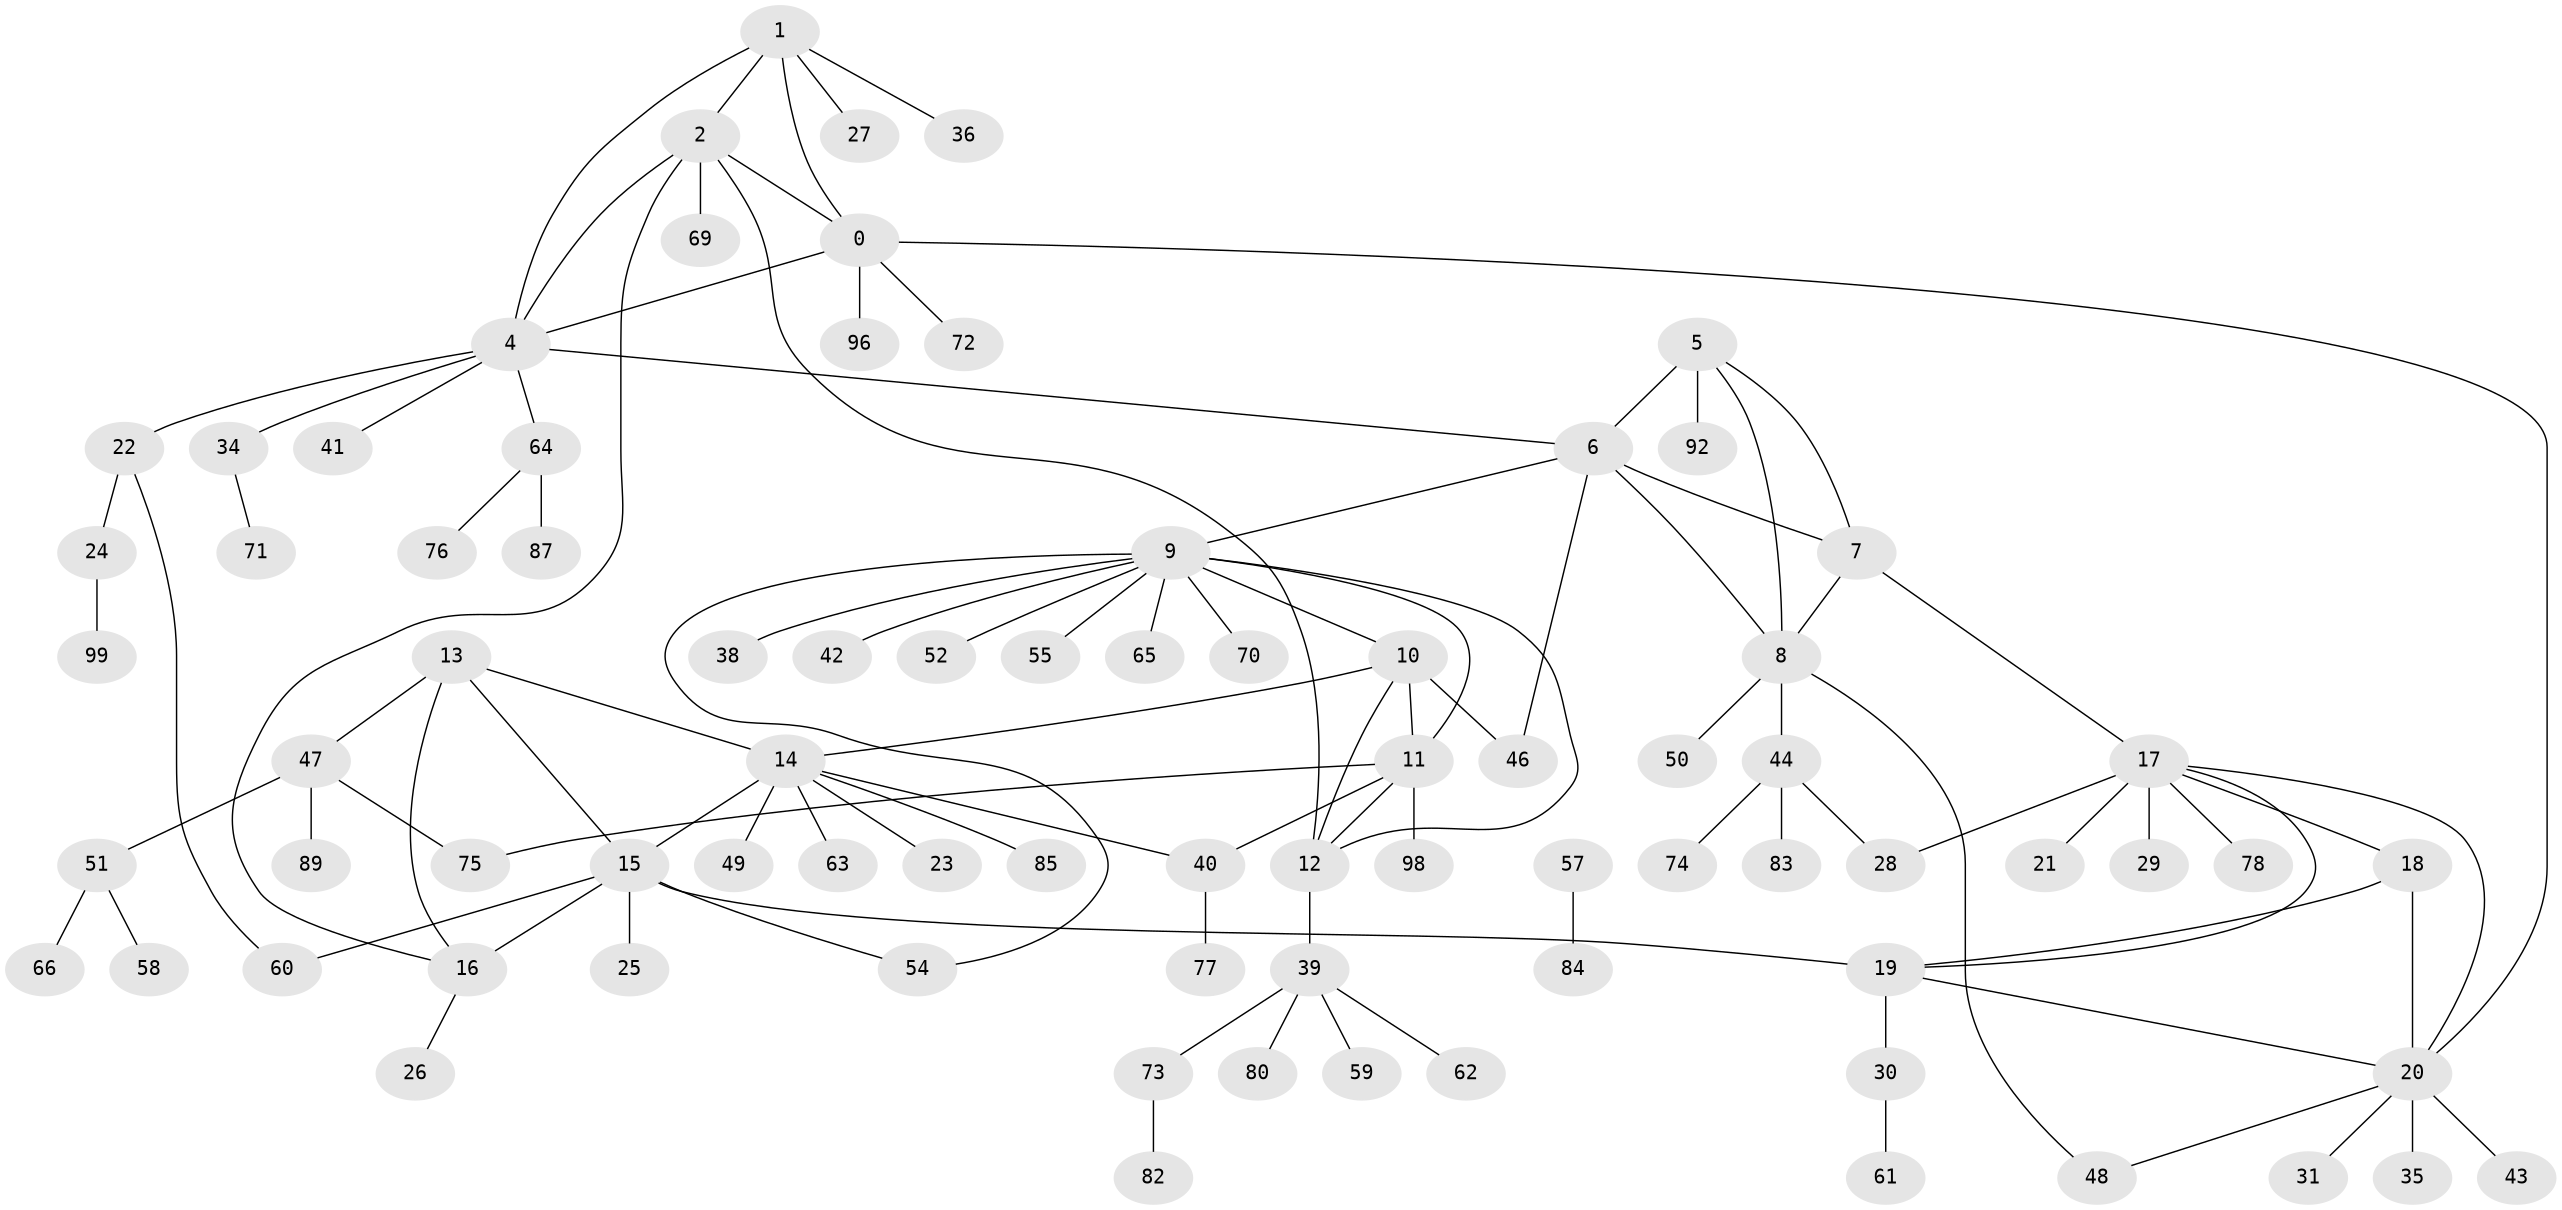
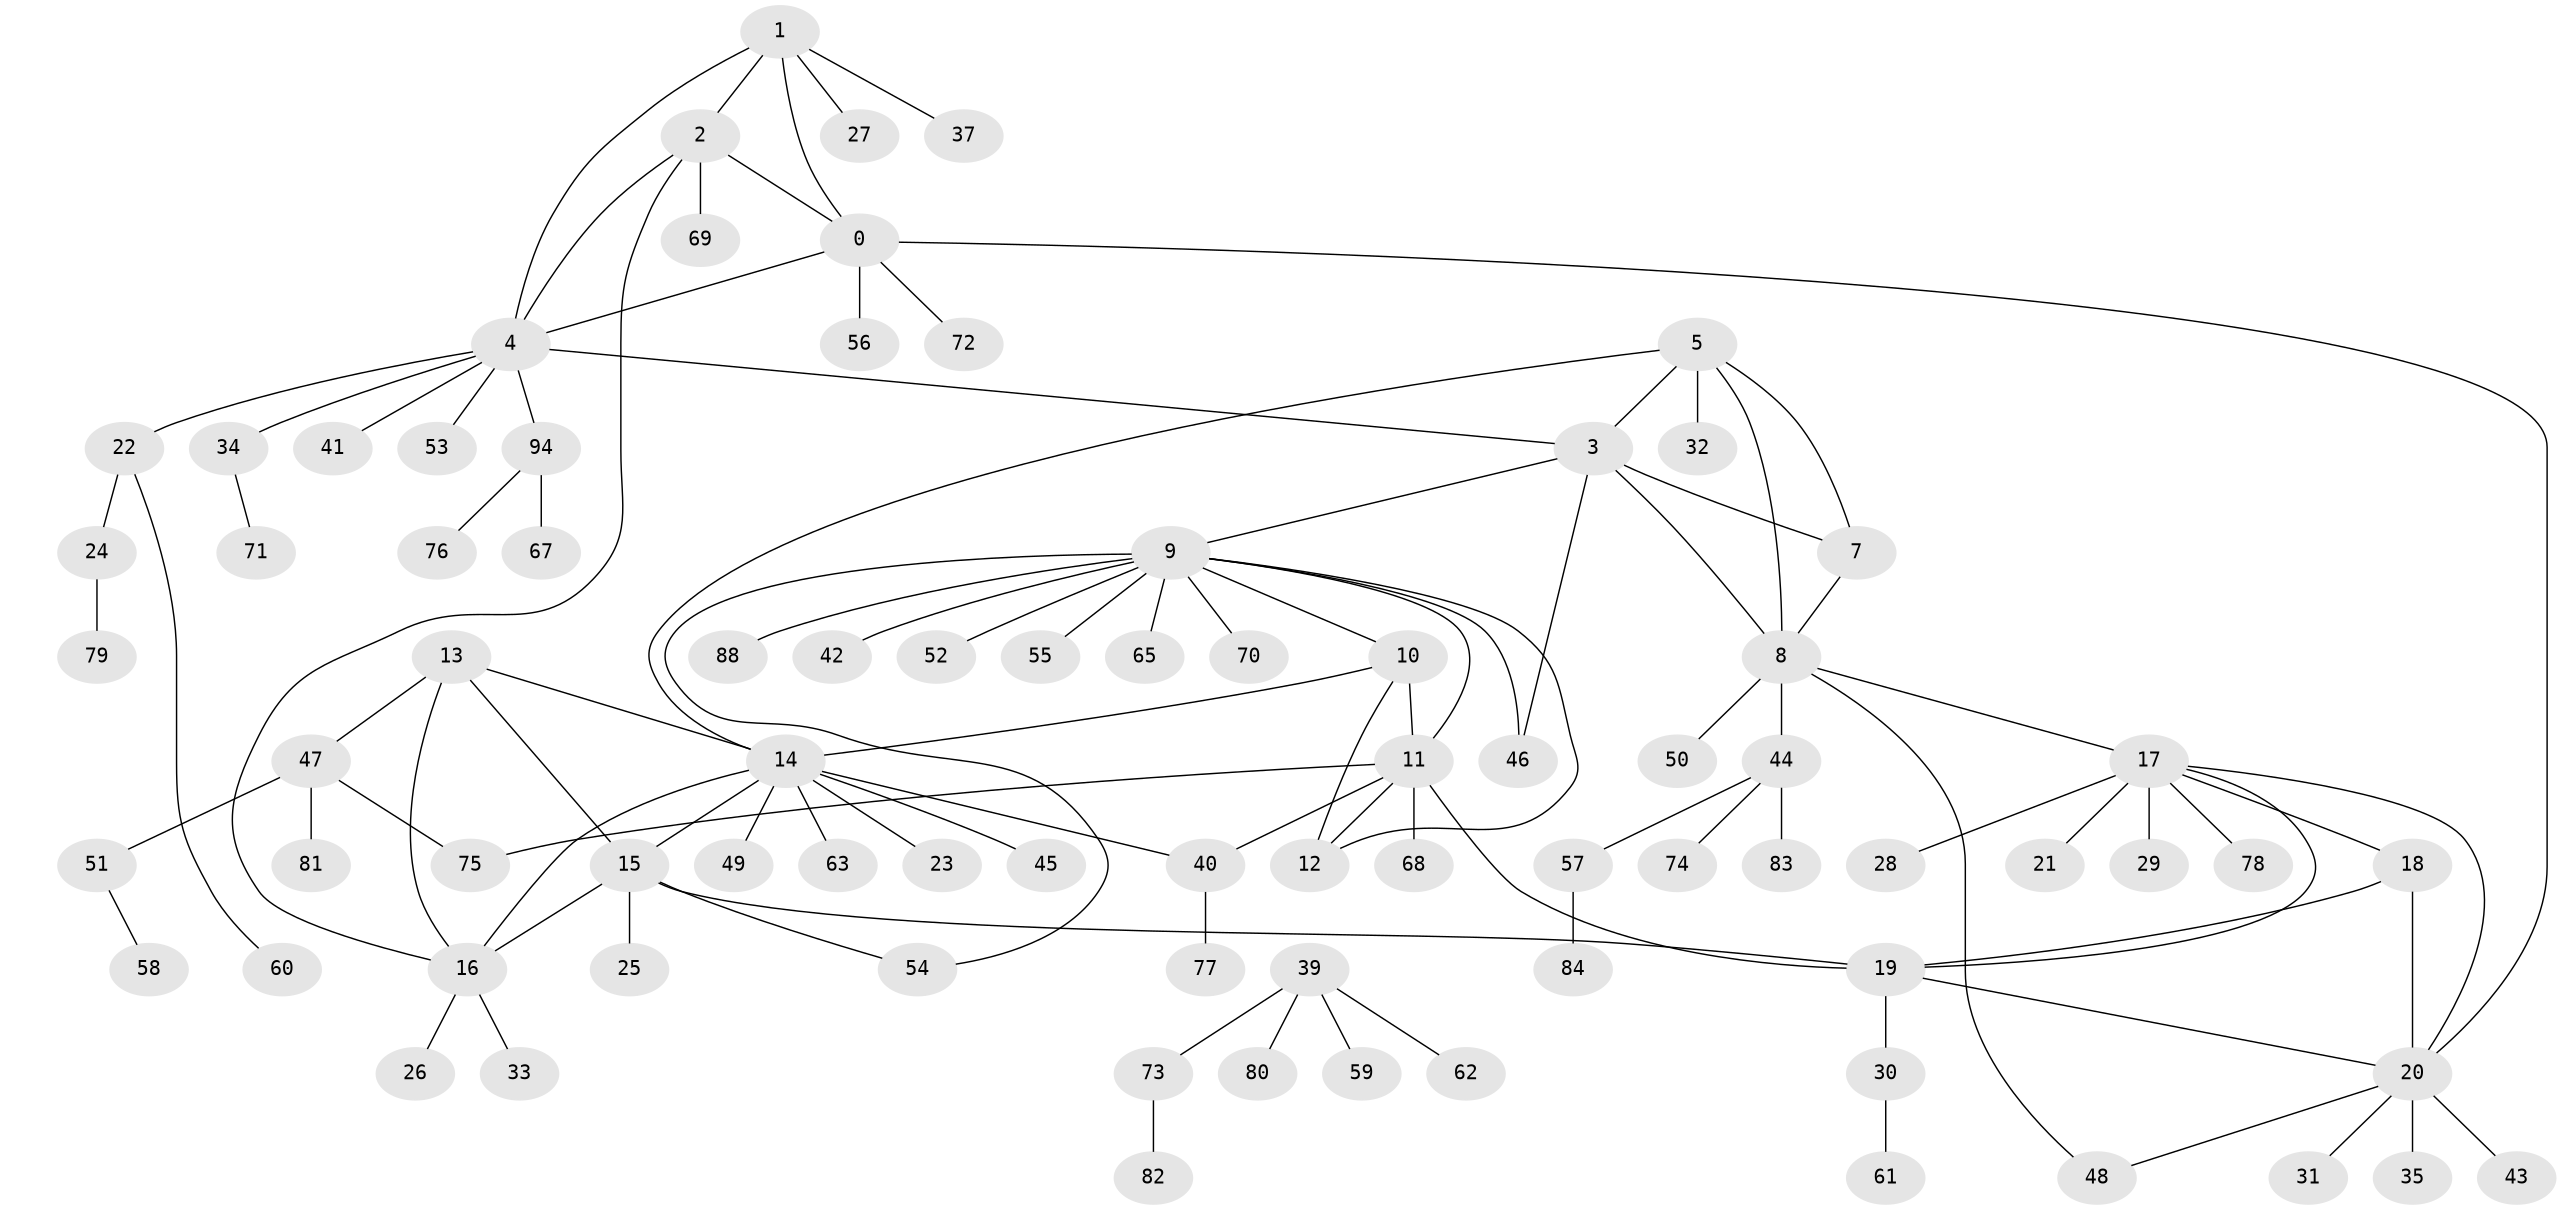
node "36": label "36" -> "37"
node "96": label "96" -> "56"
node "53": added
node "64": label "64" -> "94"
node "6": label "6" -> "3"
node "92": label "92" -> "32"
edge "5" -- "14": added
edge "2" -- "12": removed
node "87": label "87" -> "67"
node "99": label "99" -> "79"
node "38": label "38" -> "88"
edge "7" -- "17": now "8" -- "17"
edge "10" -- "46": now "9" -- "46"
edge "44" -- "28": now "44" -- "57"
edge "14" -- "16": added
node "89": label "89" -> "81"
node "85": label "85" -> "45"
node "98": label "98" -> "68"
edge "15" -- "60": removed
edge "12" -- "39": removed
edge "11" -- "19": added
node "66": removed
node "33": added
